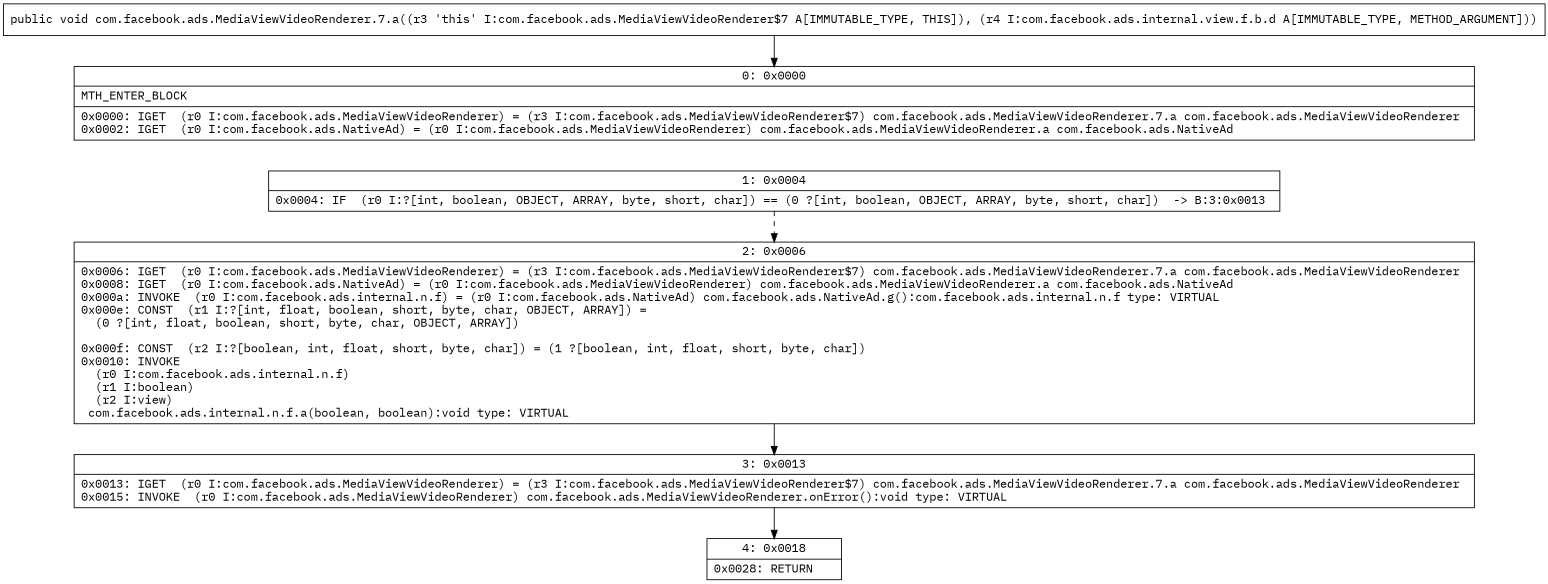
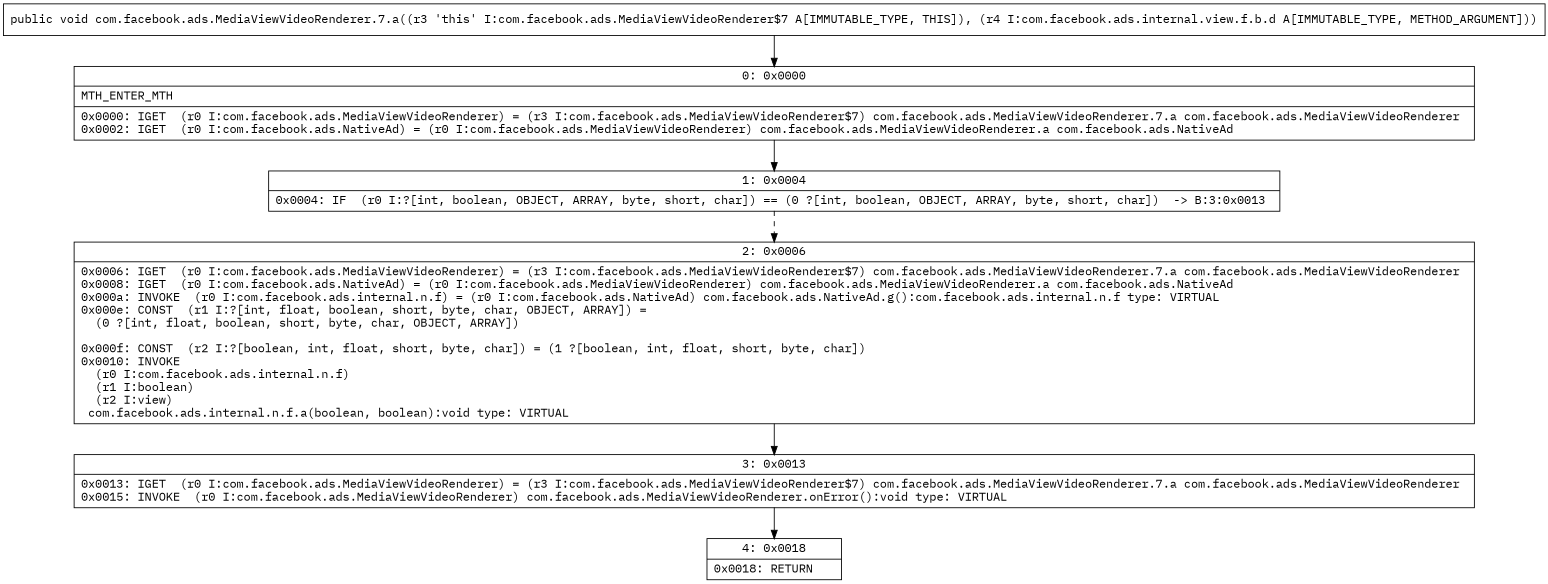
node "0: 0x0000": text "MTH_ENTER_BLOCK" -> "MTH_ENTER_MTH"
edge "0: 0x0000" -> "1: 0x0004": added
node "4: 0x0018": text "0x0028: RETURN" -> "0x0018: RETURN"
